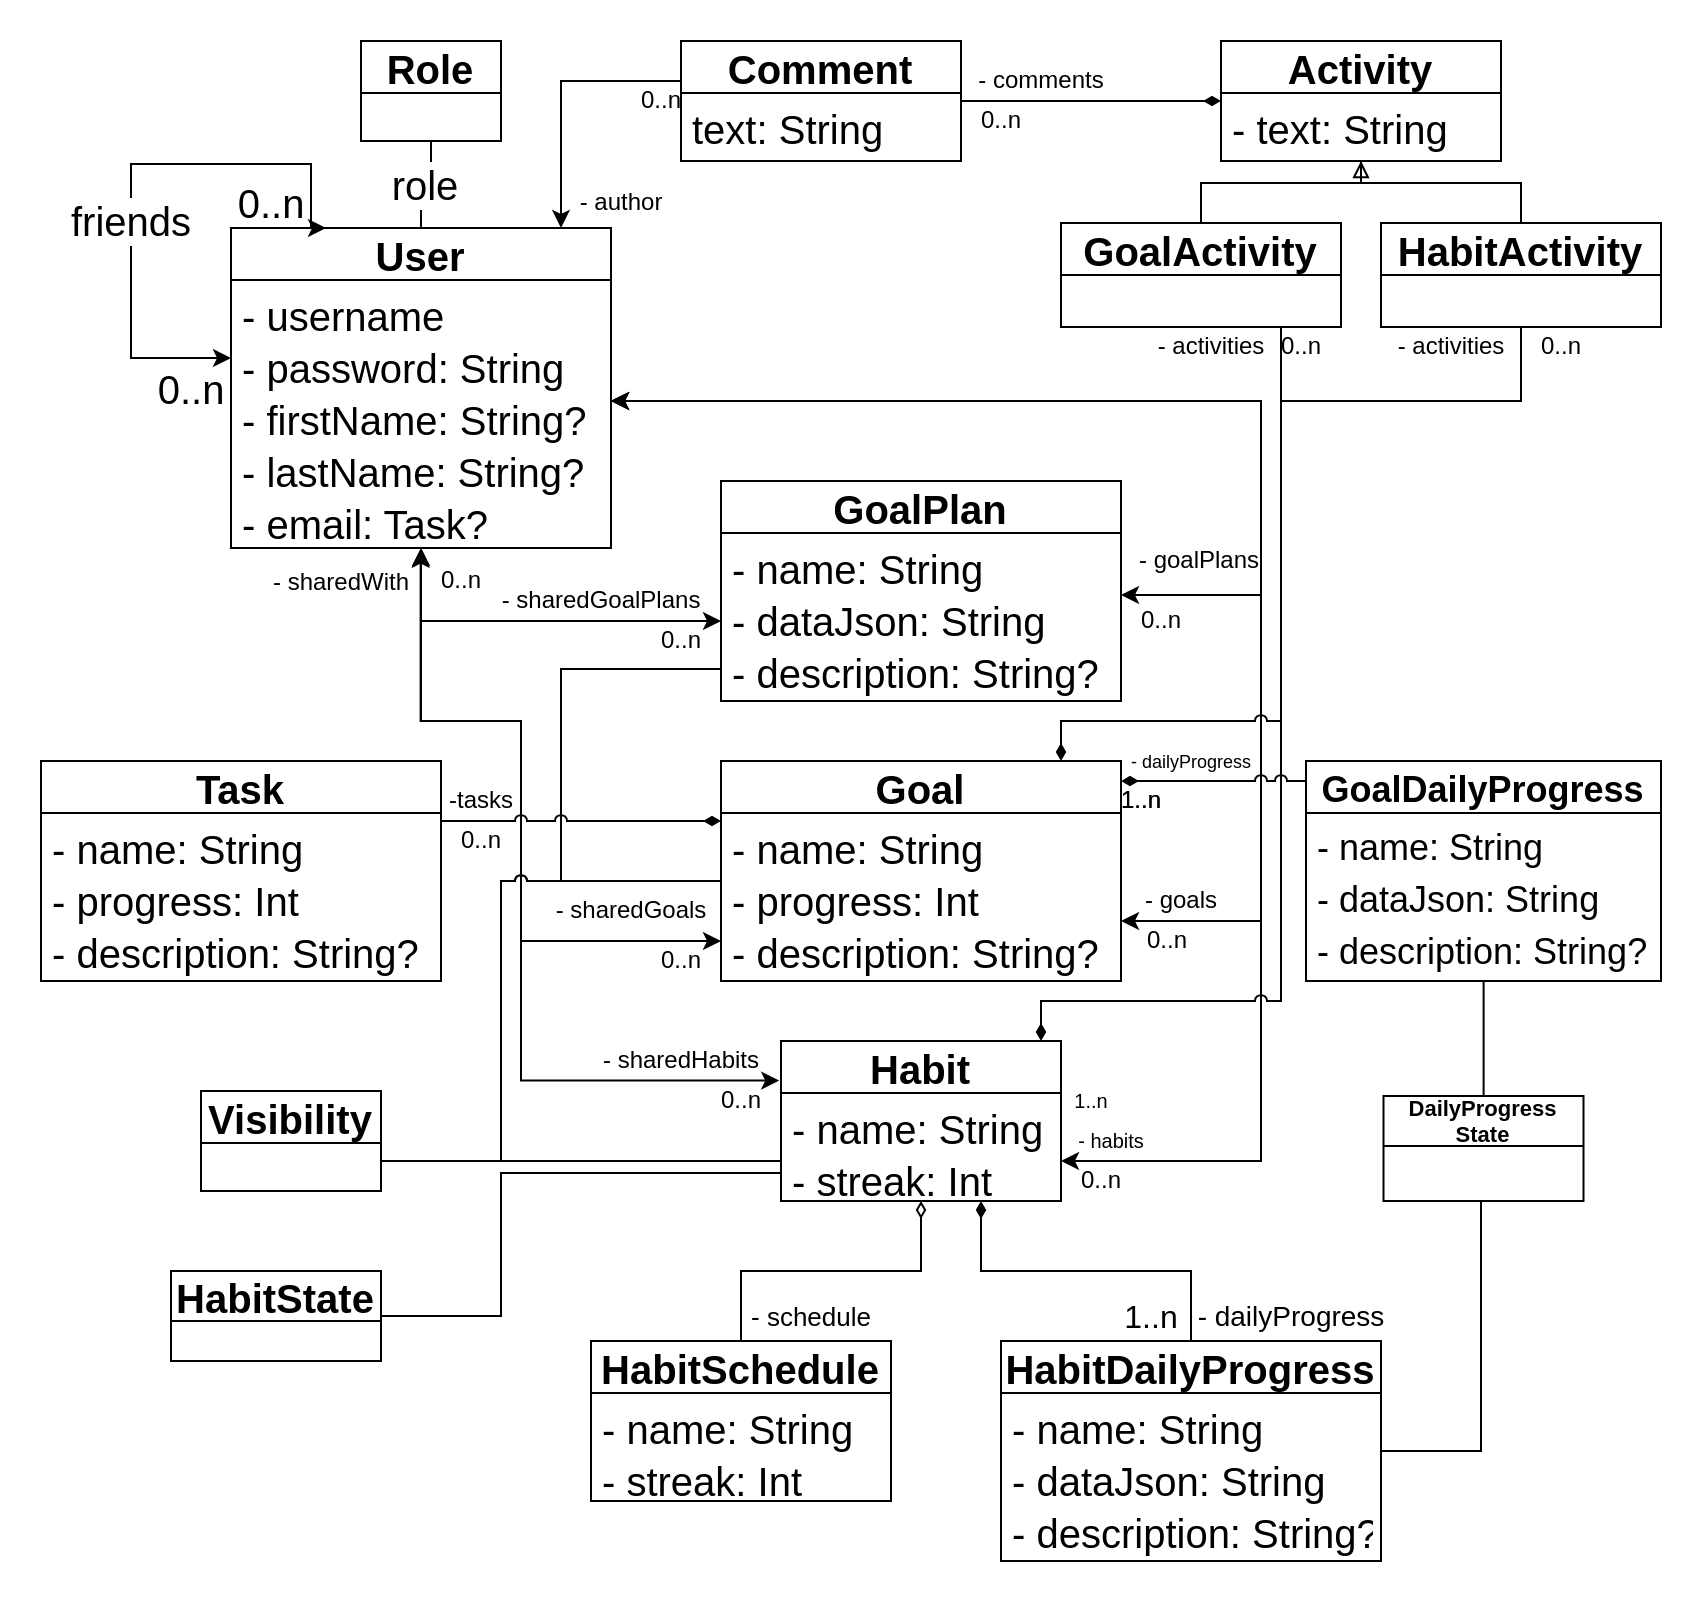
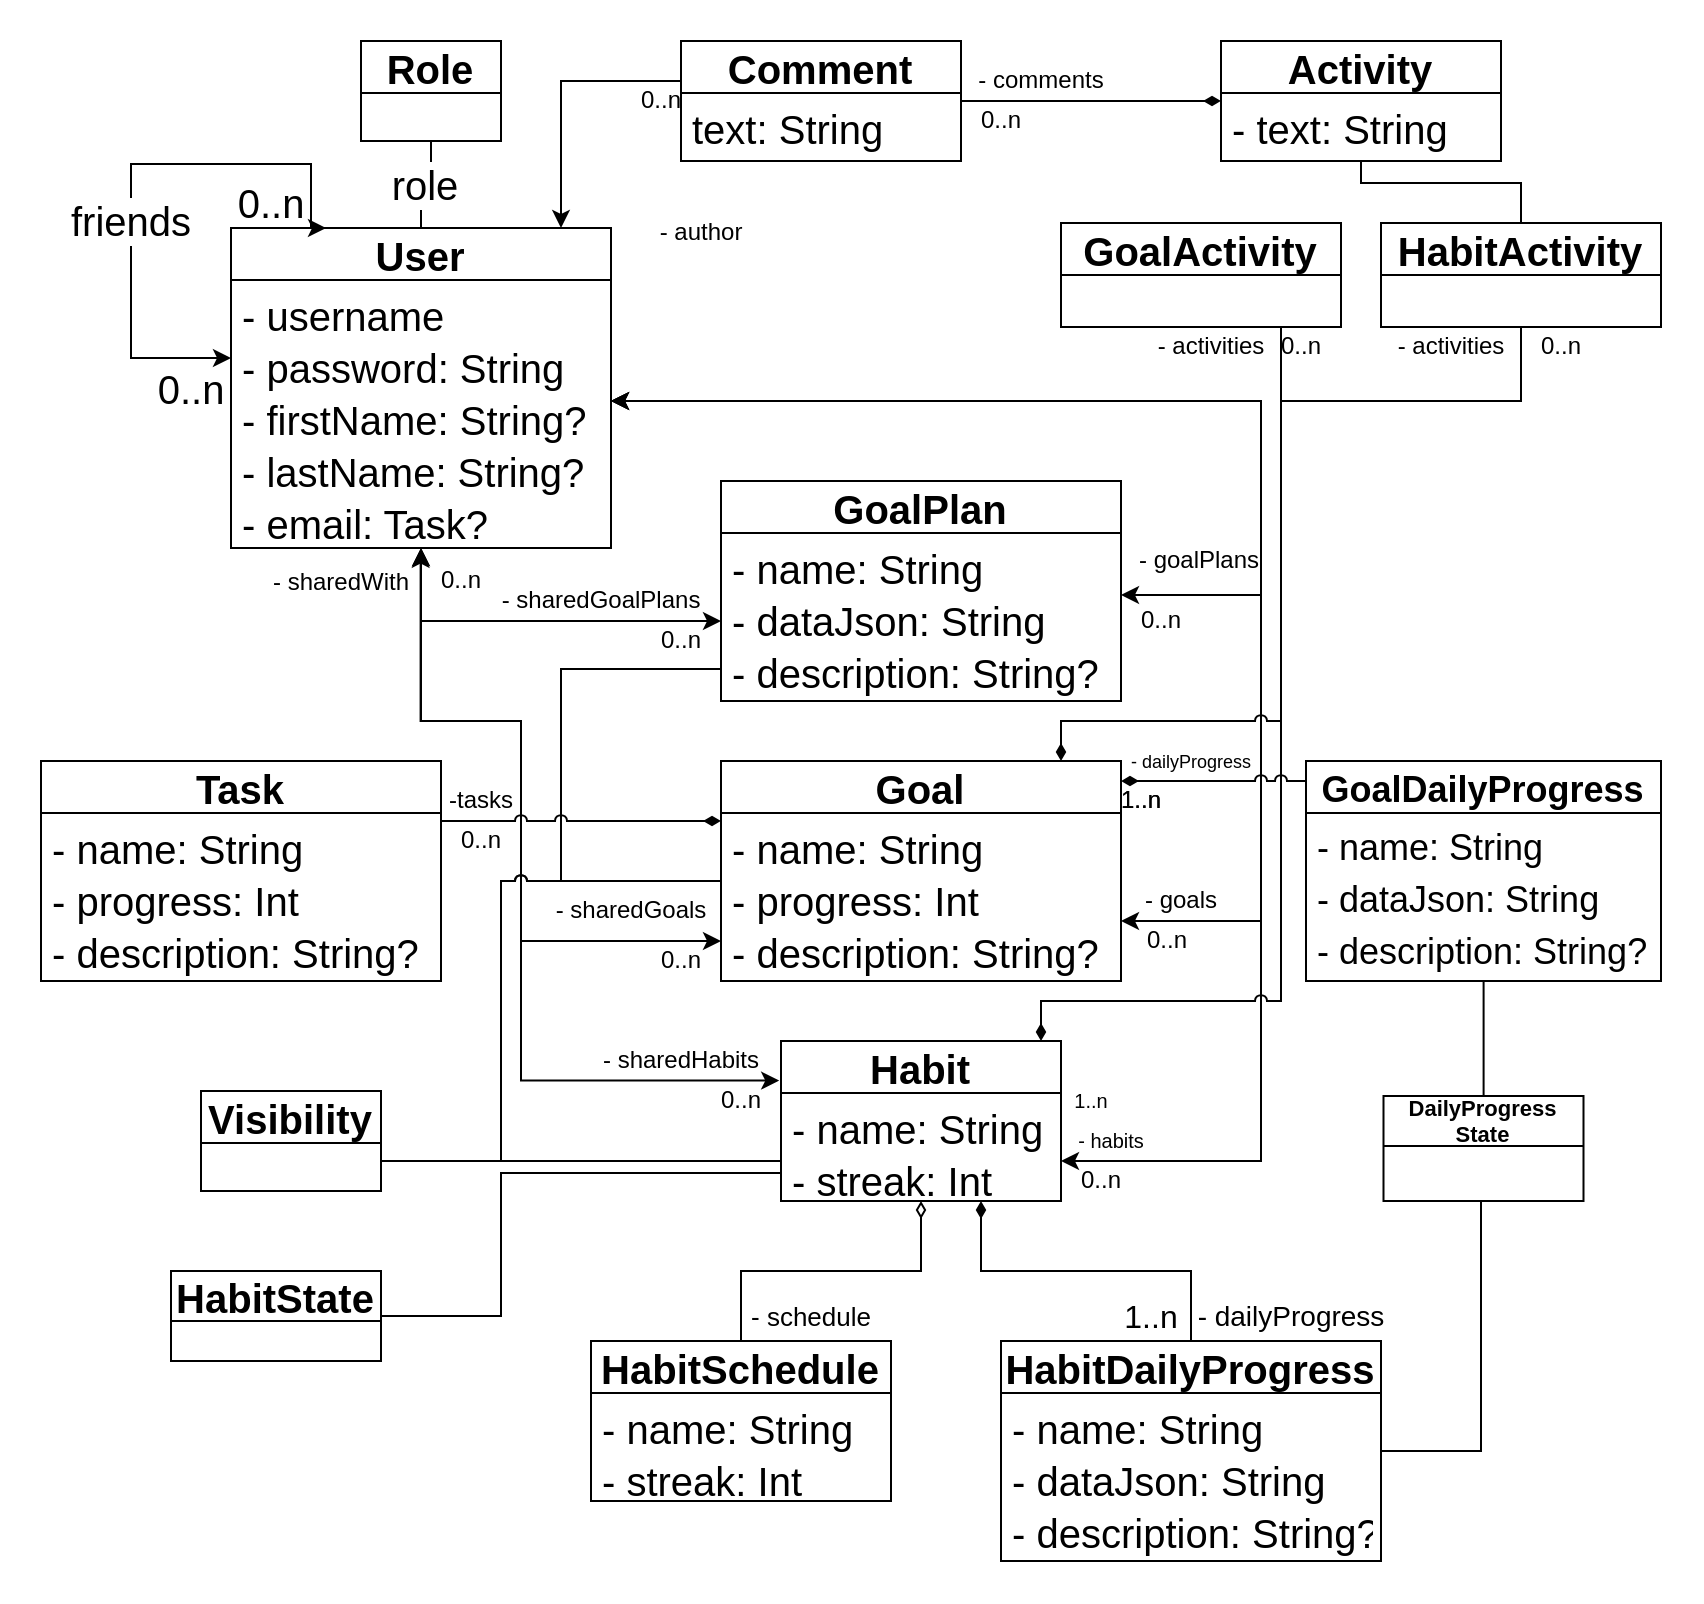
edge "GoalActivity" -> "Activity": removed
node "- author": moved (621, 203) -> (701, 233)
